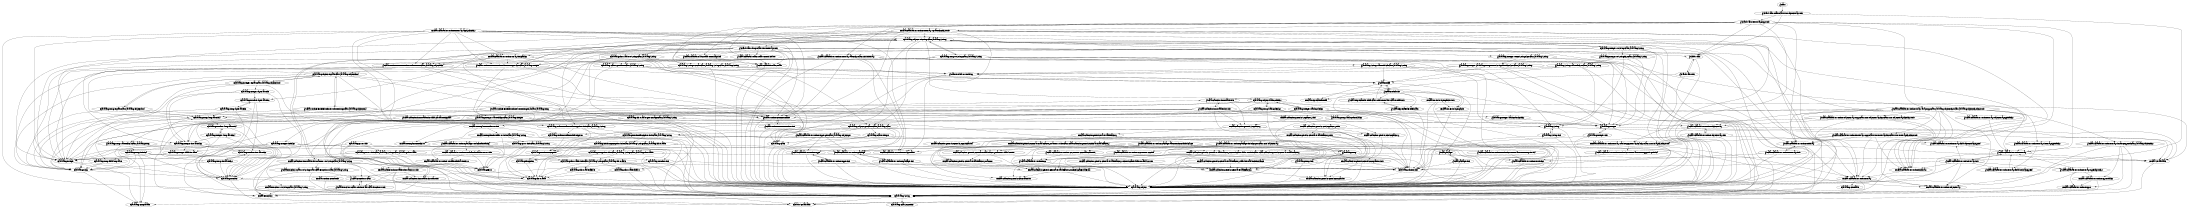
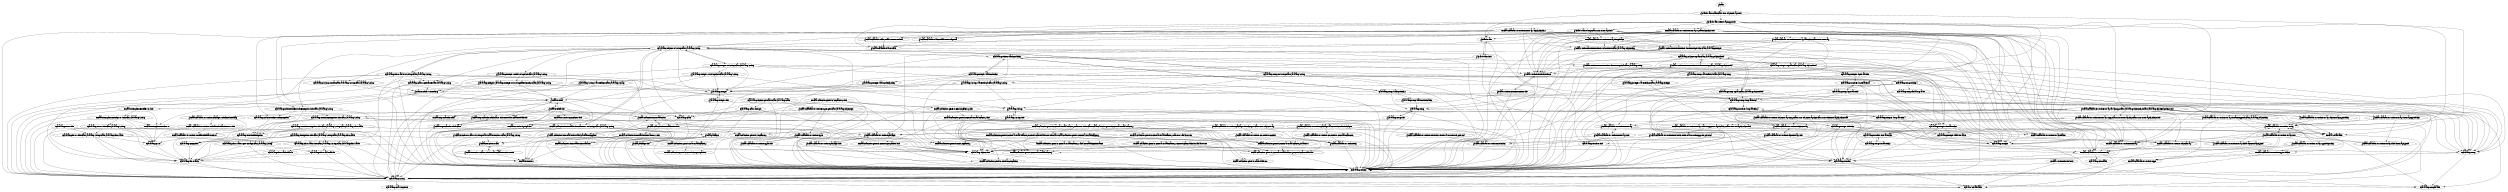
edge "@scala.collection.immutable.List::init" -> "#scala.collection.generic.SeqFactory::init": reversed
edge "#java.lang.Throwable::getMessage_class.java.lang.String" -> "@scala.scalanative.runtime.ObjectArray": now "#java.lang.Throwable::getMessage_class.java.lang.String" -> "#java.lang.Throwable"
edge "#java.lang.Long::longValue_i64" -> "#java.lang.Long::field.longValue": reversed
edge "@scala.scalanative.runtime.package::undefined_nothing" -> "@scala.scalanative.runtime.package": now "#java.lang.Error::init_class.java.lang.String" -> "@scala.scalanative.runtime.package"
edge "#scala.scalanative.runtime.Array" -> "#scala.scalanative.runtime.ObjectArray": reversed
node "#scala.Function1::toString_class.java.lang.String": removed
